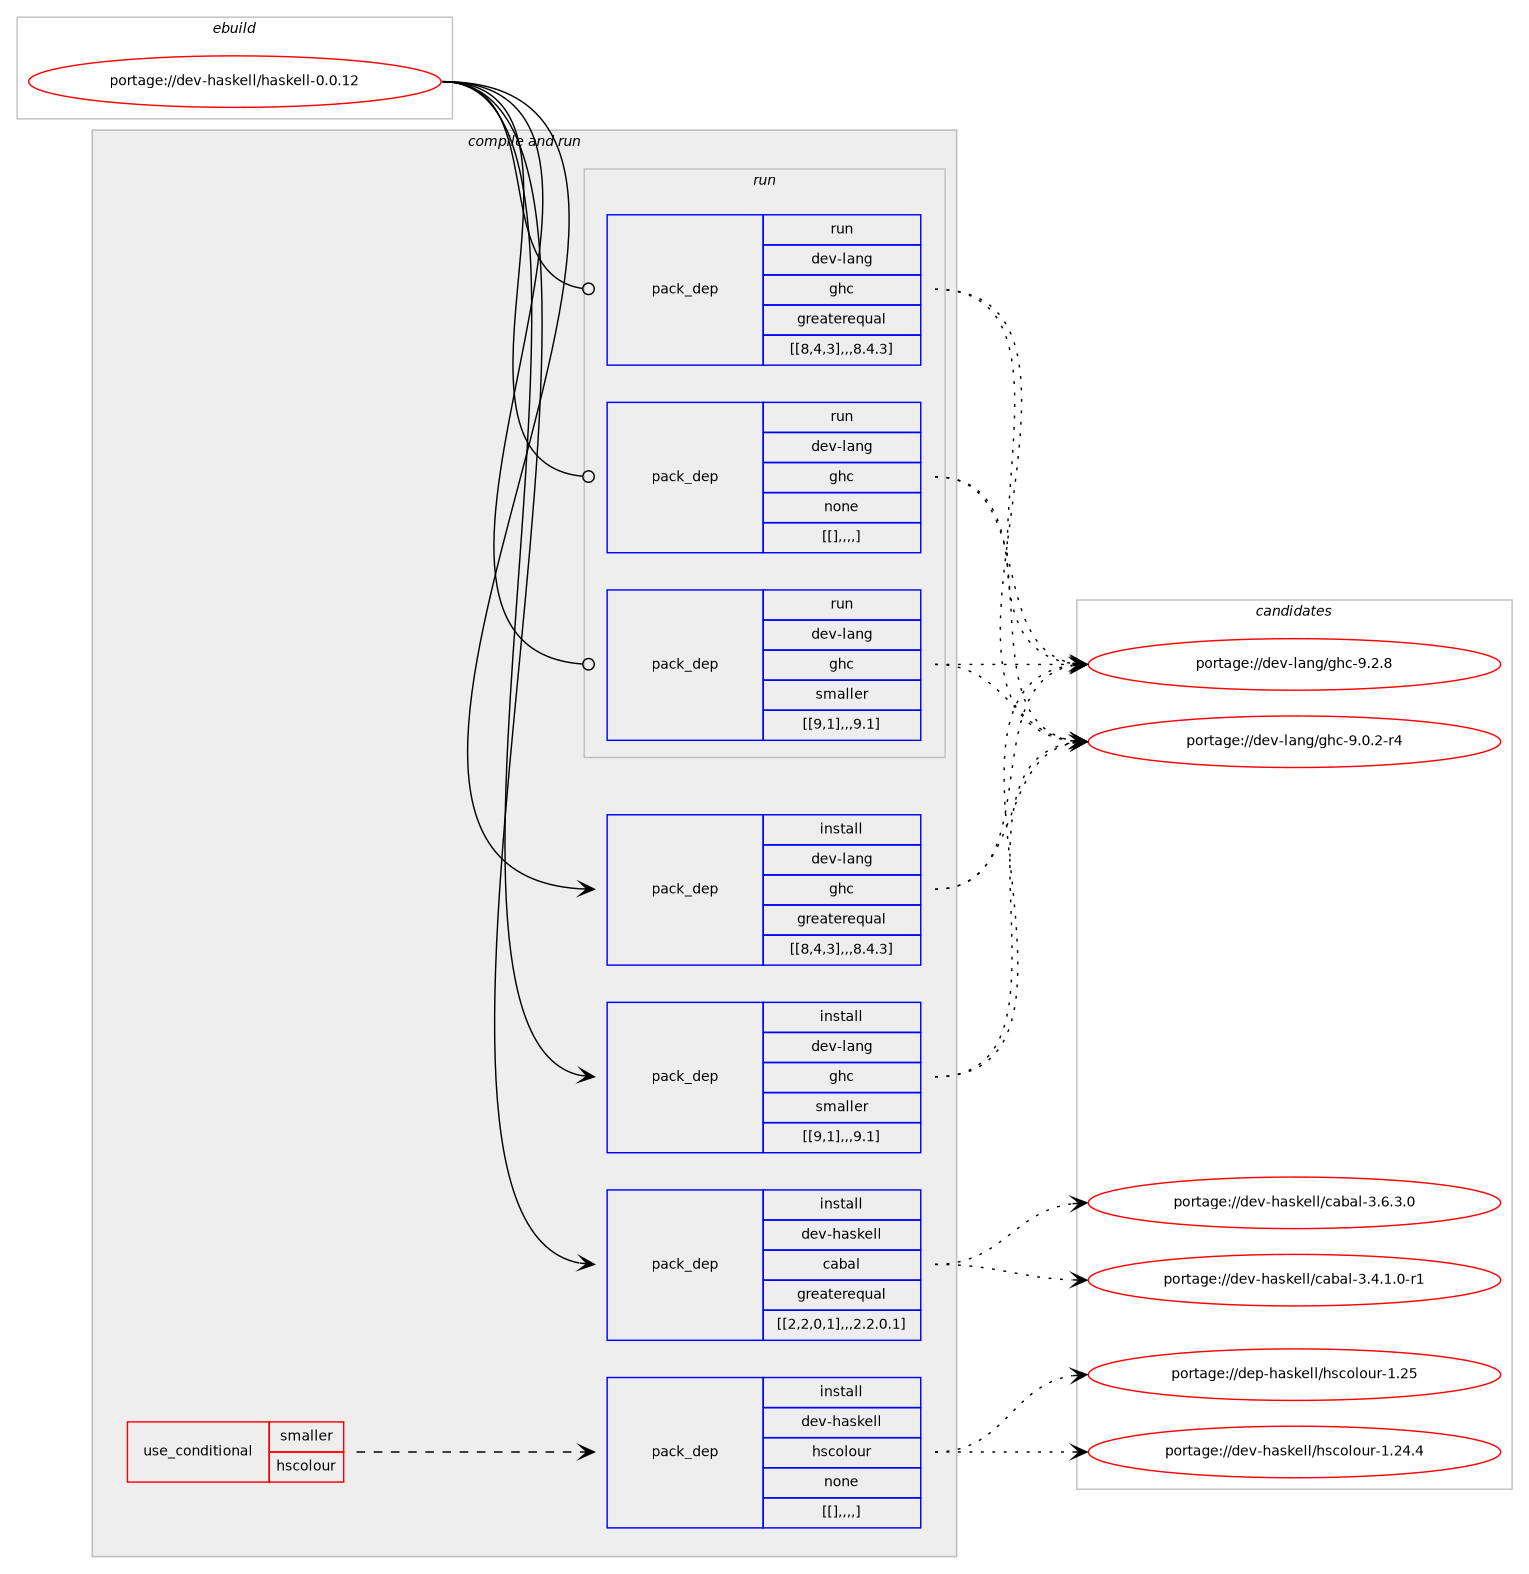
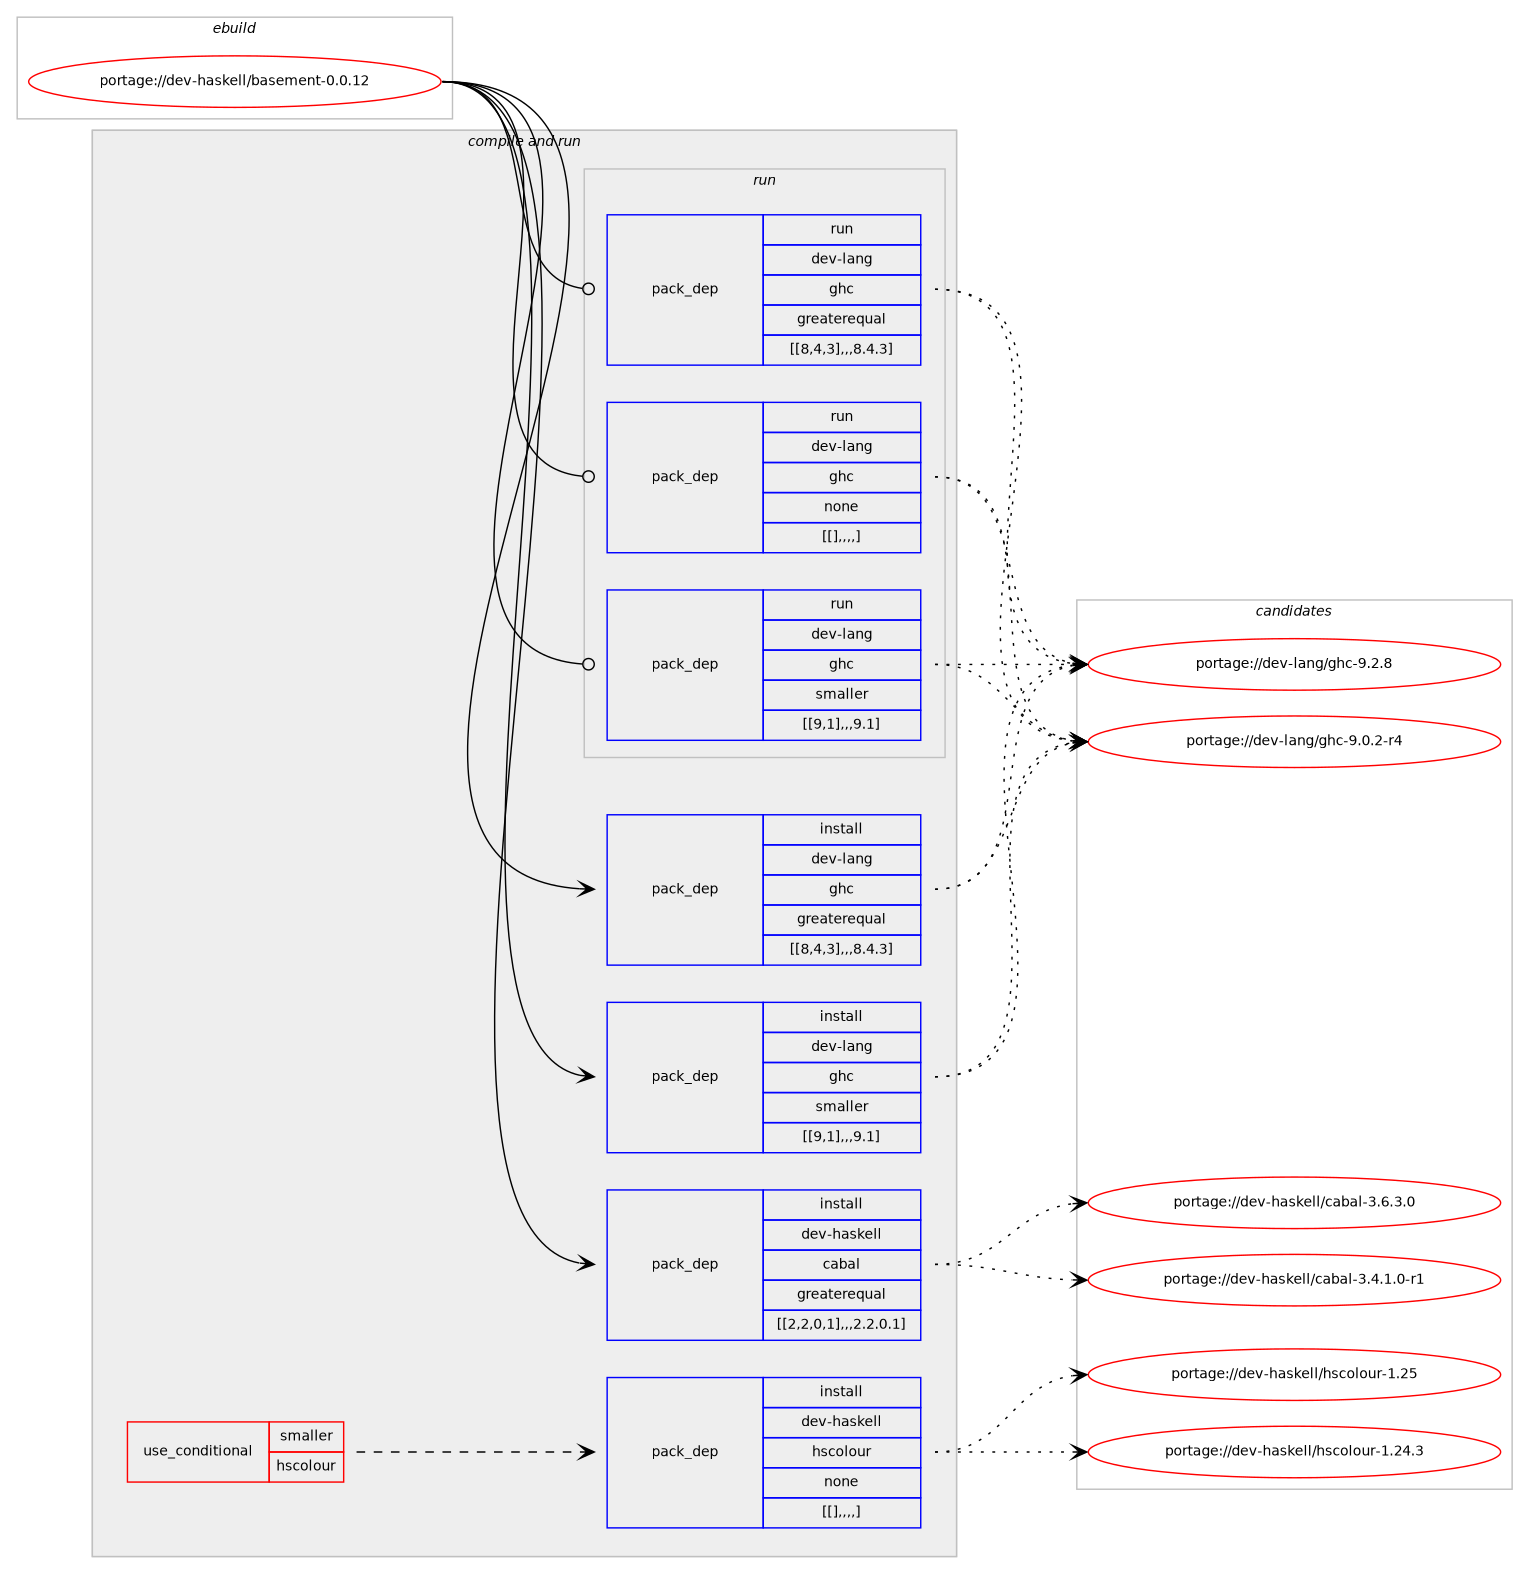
node "portage://dev-haskell/haskell-0.0.12": label "portage://dev-haskell/haskell-0.0.12" -> "portage://dev-haskell/basement-0.0.12"
node "portage://dep-haskell/hscolour-1.25": label "portage://dep-haskell/hscolour-1.25" -> "portage://dev-haskell/hscolour-1.25"
node "portage://dev-haskell/hscolour-1.24.4": label "portage://dev-haskell/hscolour-1.24.4" -> "portage://dev-haskell/hscolour-1.24.3"
